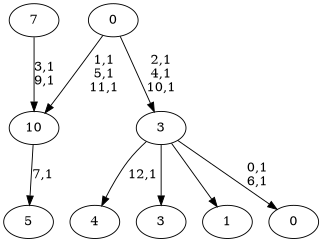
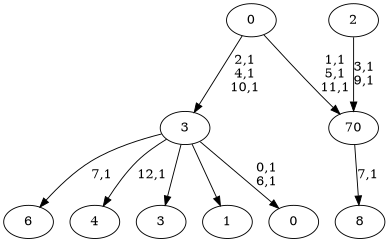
node "7": label "7" -> "2"
node "10": label "10" -> "70"
node "5": label "5" -> "8"
node "6": added
